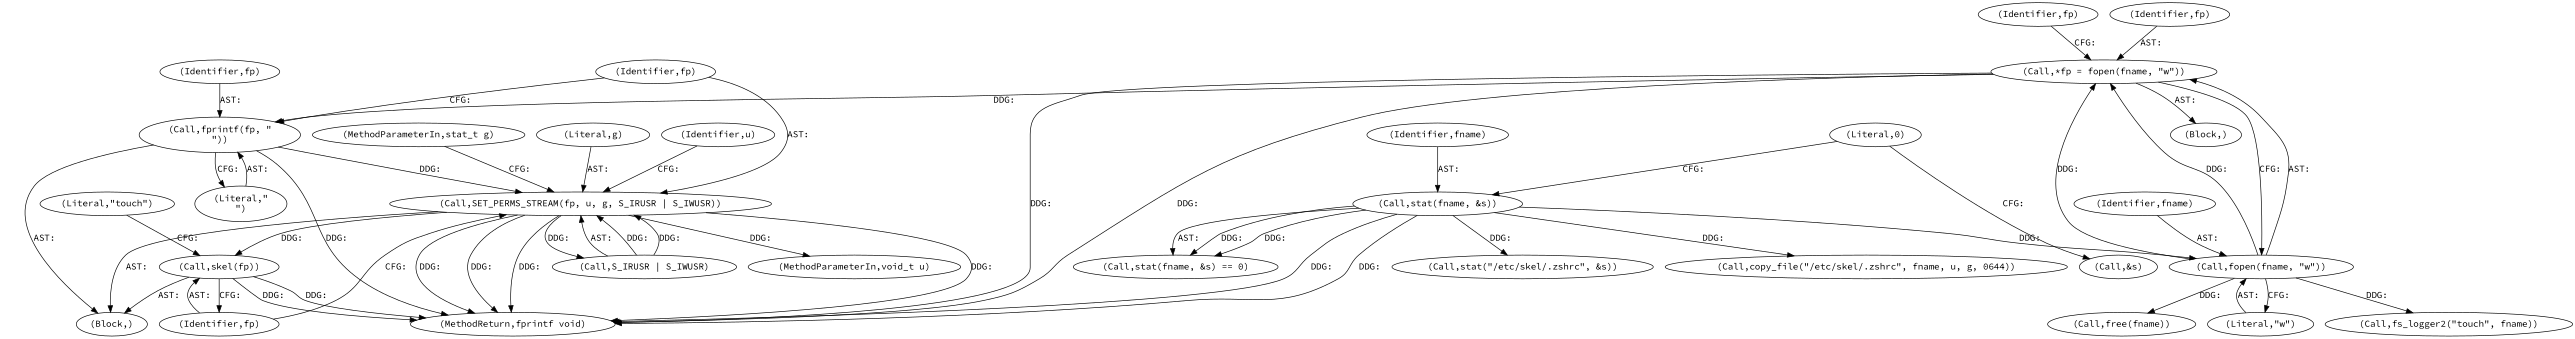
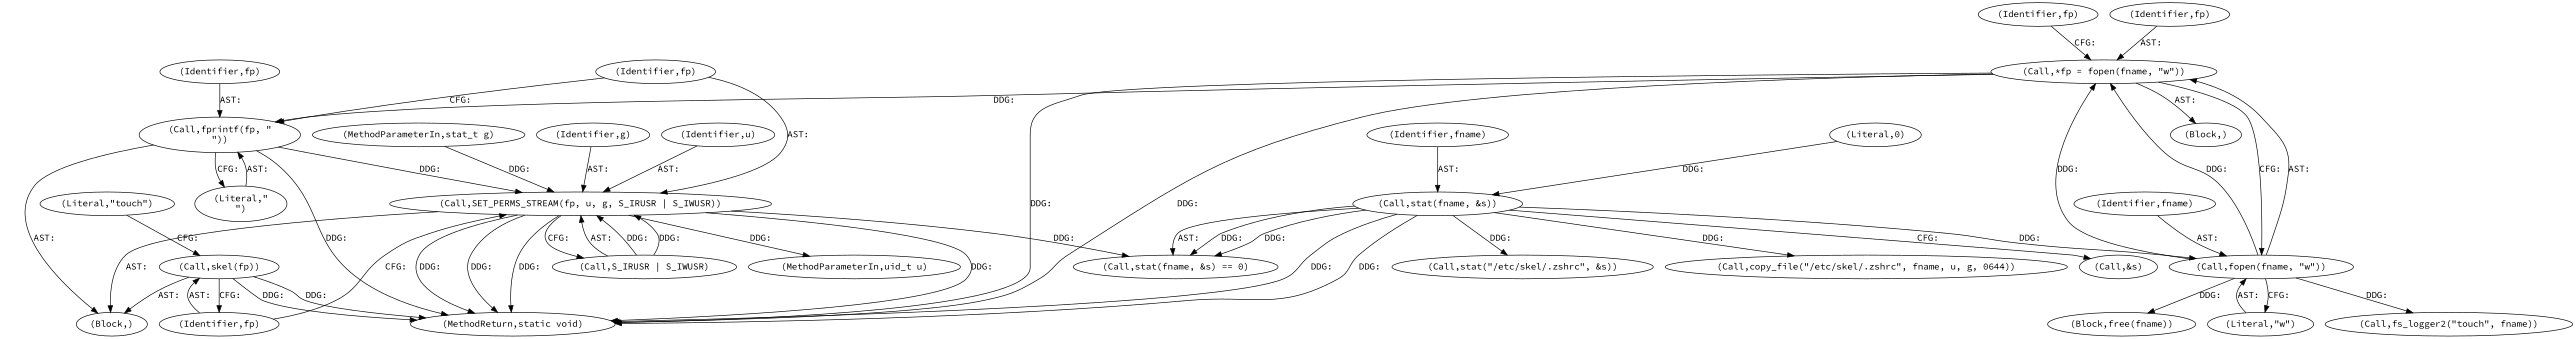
node "(Literal,g)": label "(Literal,g)" -> "(Identifier,g)"
edge "(MethodParameterIn,stat_t g)" -> "(Call,SET_PERMS_STREAM(fp, u, g, S_IRUSR | S_IWUSR))": label "CFG: " -> "DDG: "
edge "(Identifier,u)" -> "(Call,SET_PERMS_STREAM(fp, u, g, S_IRUSR | S_IWUSR))": label "CFG: " -> "AST: "
edge "(Literal,0)" -> "(Call,stat(fname, &s))": label "CFG: " -> "DDG: "
edge "(Literal,0)" -> "(Call,&s)": now "(Call,stat(fname, &s))" -> "(Call,&s)"
edge "(Call,SET_PERMS_STREAM(fp, u, g, S_IRUSR | S_IWUSR))" -> "(Call,skel(fp))": now "(Call,SET_PERMS_STREAM(fp, u, g, S_IRUSR | S_IWUSR))" -> "(Call,stat(fname, &s) == 0)"
edge "(Call,SET_PERMS_STREAM(fp, u, g, S_IRUSR | S_IWUSR))" -> "(Call,S_IRUSR | S_IWUSR)": label "DDG: " -> "CFG: "
node "(MethodParameterIn,void_t u)": label "(MethodParameterIn,void_t u)" -> "(MethodParameterIn,uid_t u)"
node "(MethodReturn,fprintf void)": label "(MethodReturn,fprintf void)" -> "(MethodReturn,static void)"
node "(Call,free(fname))": label "(Call,free(fname))" -> "(Block,free(fname))"
